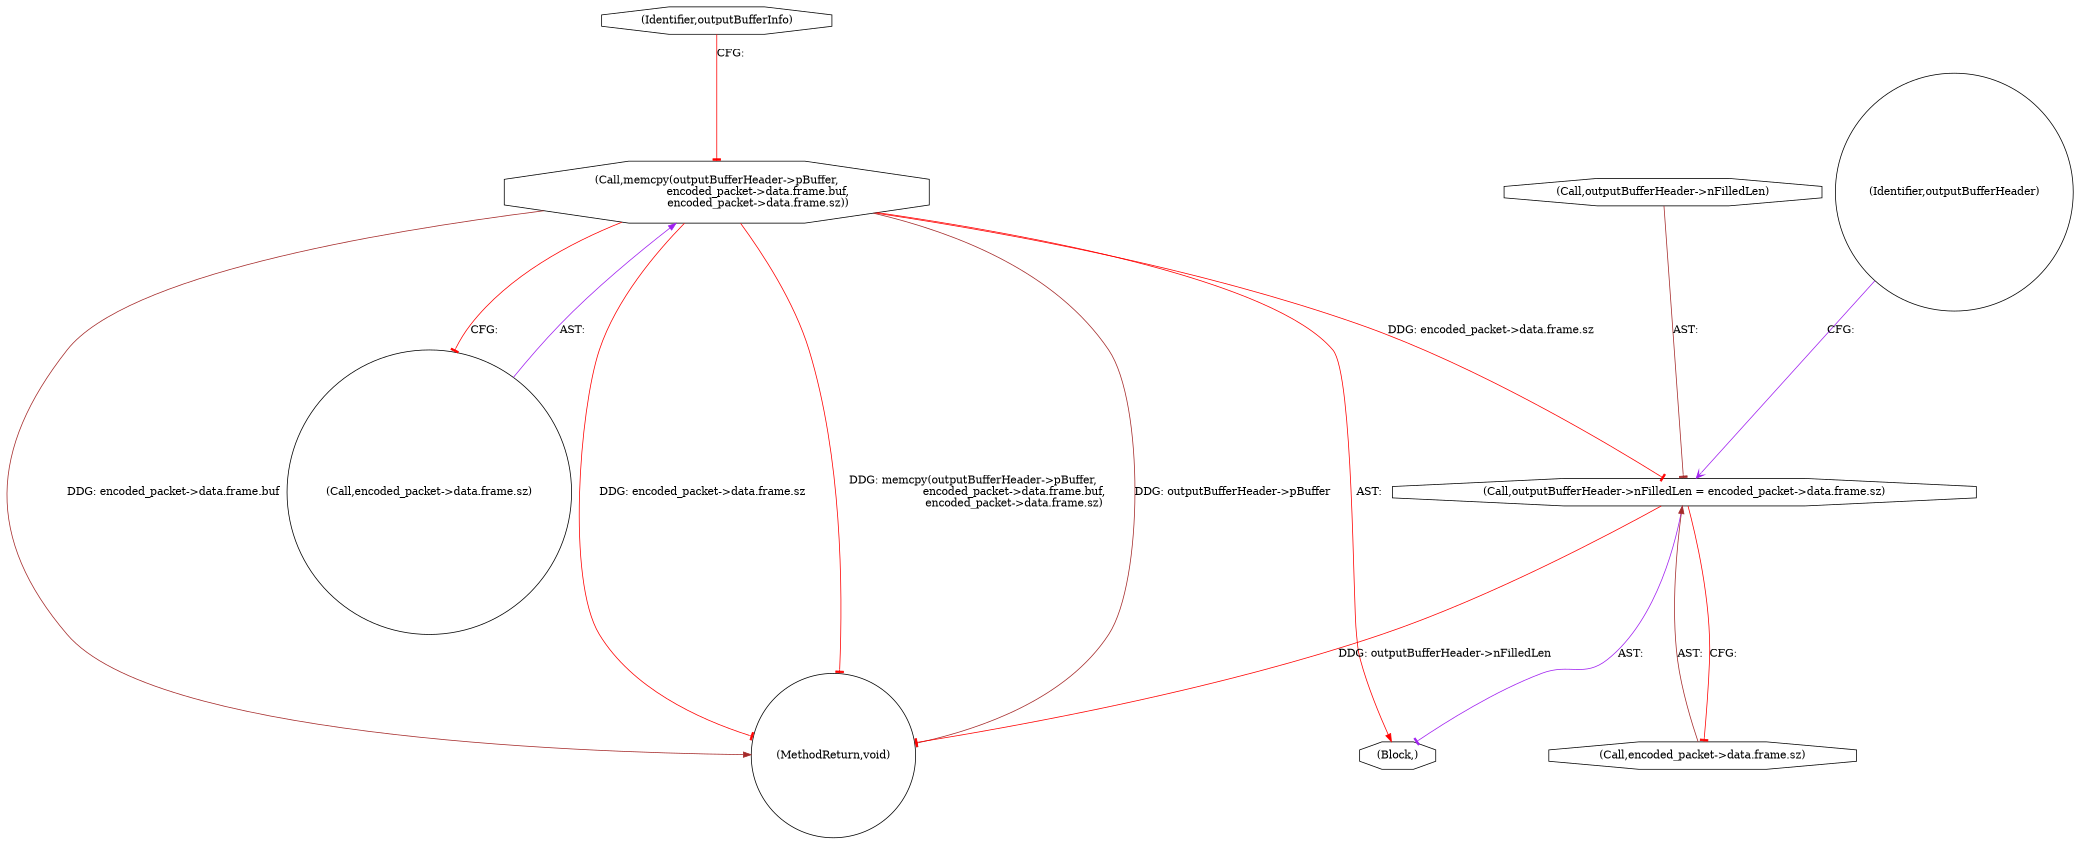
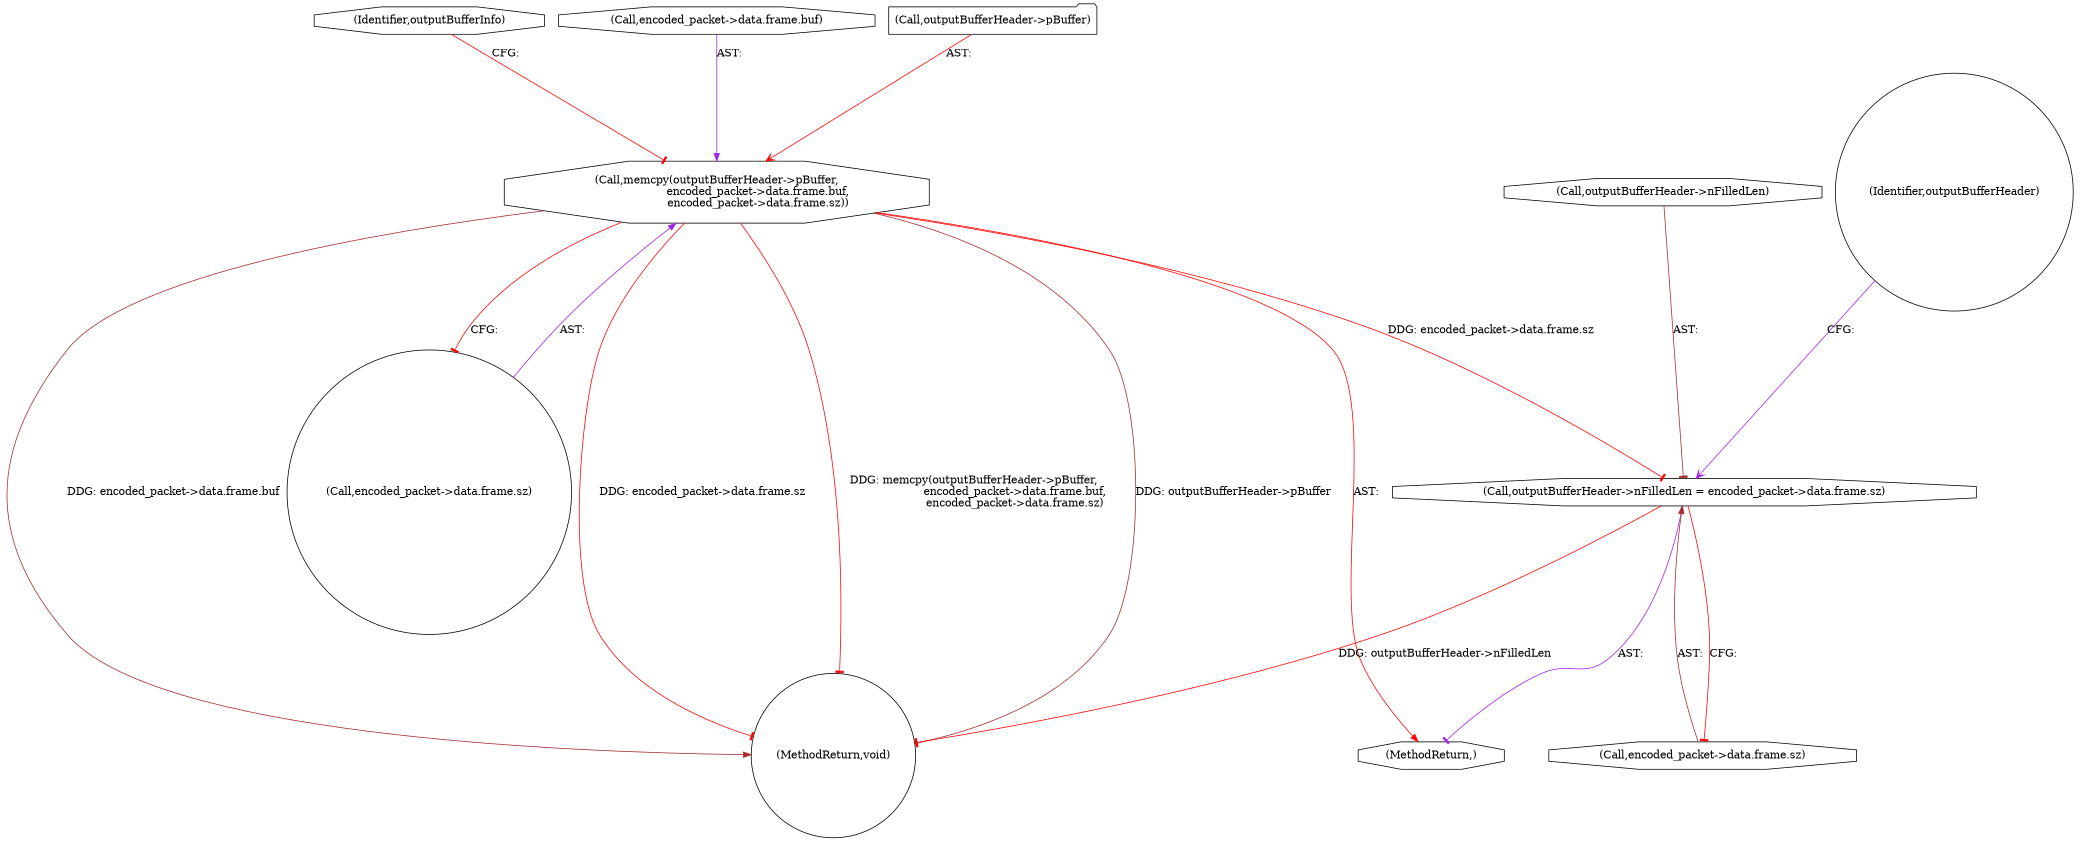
node "(Call,encoded_packet->data.frame.buf)": added
node "(Call,outputBufferHeader->pBuffer)": added
node "(Block,)": label "(Block,)" -> "(MethodReturn,)"
